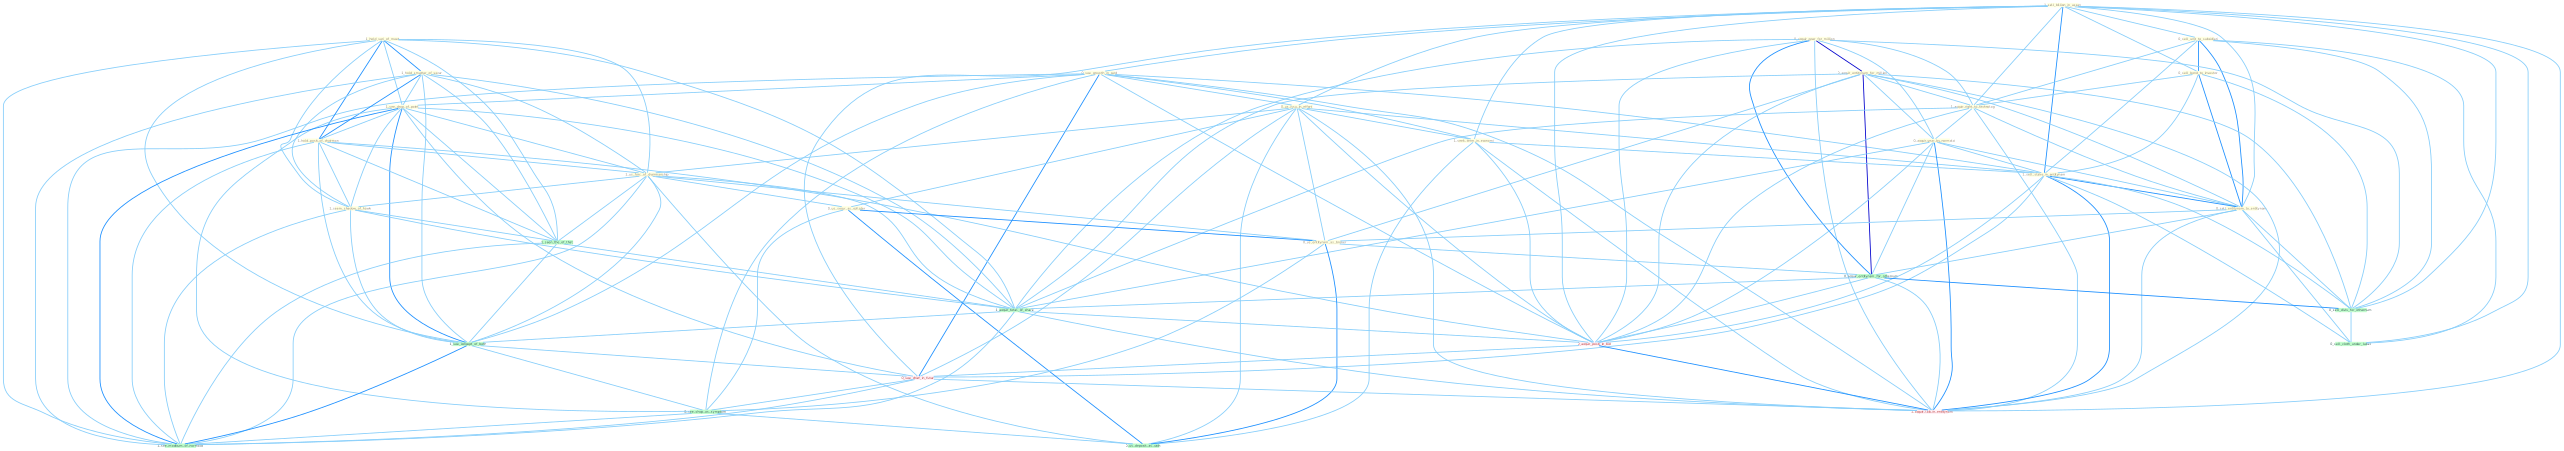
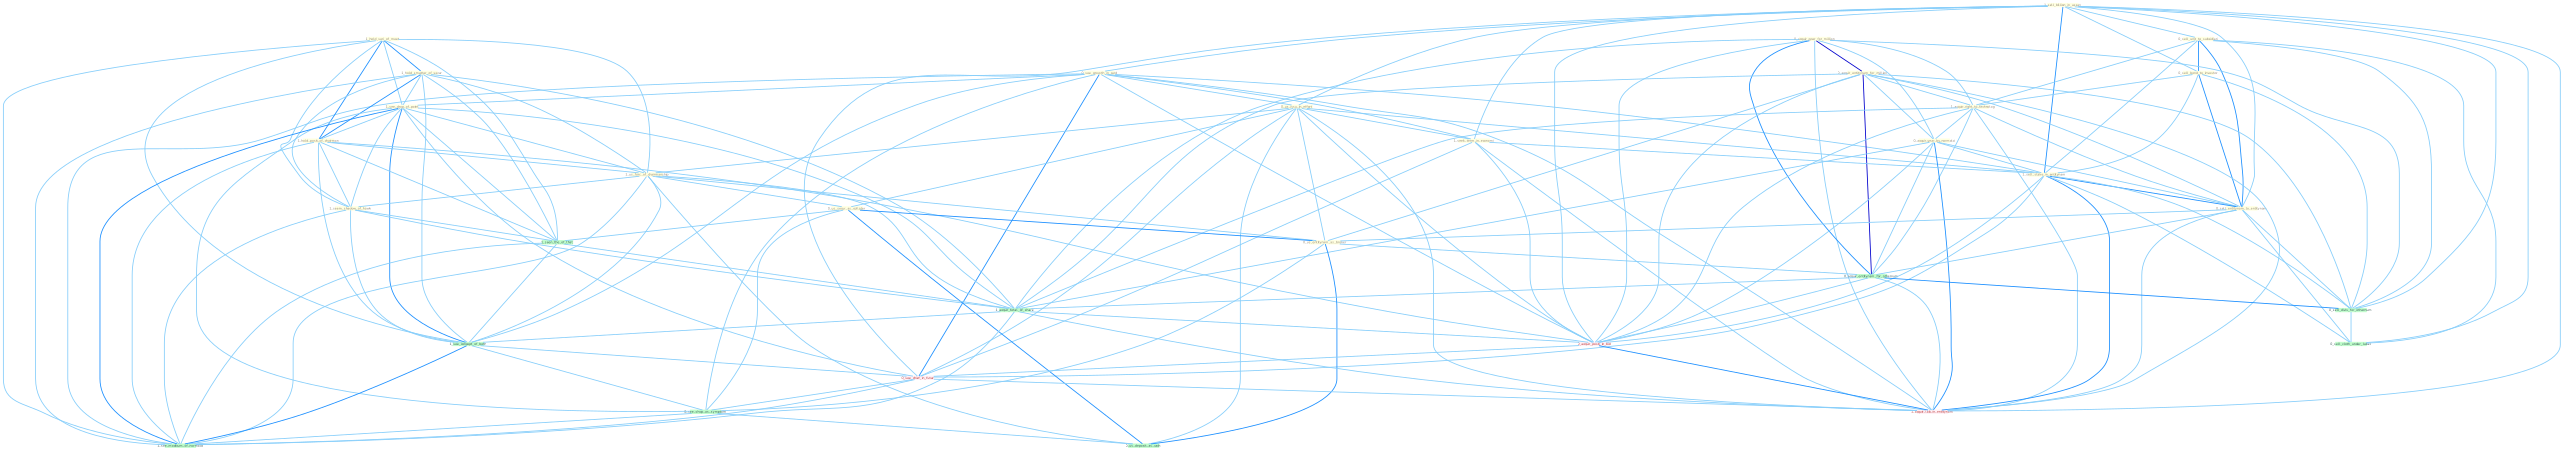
edge "1_sell_billion_in_asset" -- "1_acquir_right_to_technolog": now "0_acquir_entitynam_for_othernum" -- "1_acquir_right_to_technolog"
edge "1_hold_seri_of_meet" -- "1_acquir_total_of_share": removed
edge "1_us_forc_of_chairmanship" -- "1_seen_the_of_that": now "0_us_secur_as_collater" -- "1_seen_the_of_that"
edge "1_seek_term_in_economi" -- "0_us_deposit_as_cach": now "1_seek_term_in_economi" -- "0_see_chief_in_futur"
